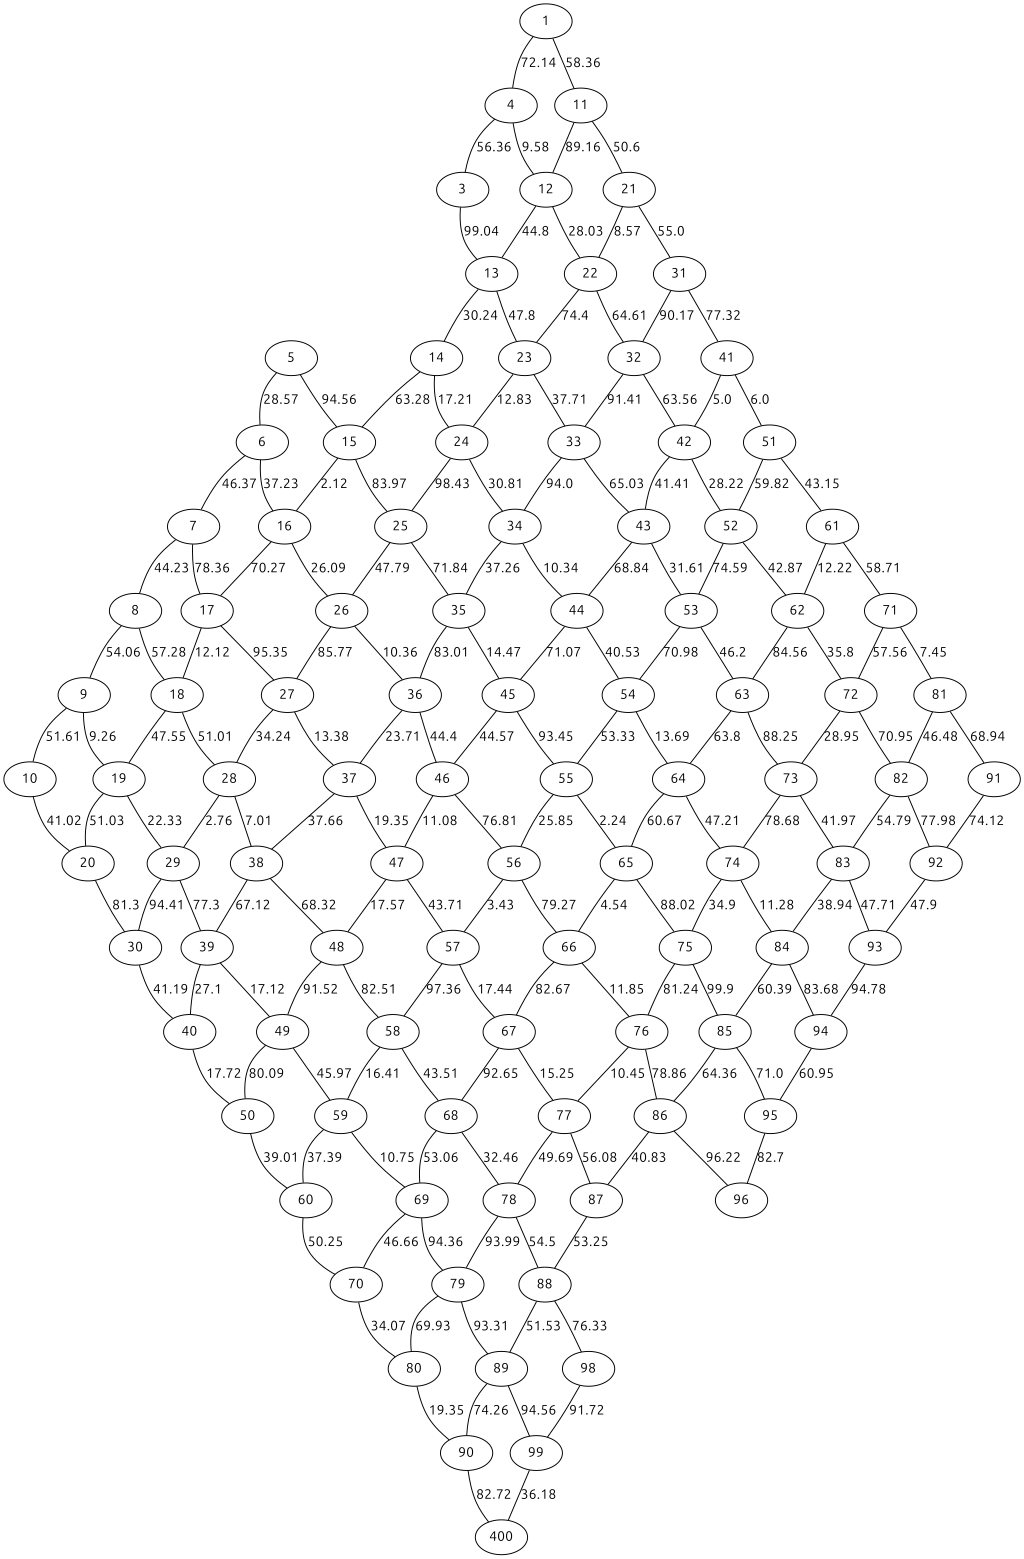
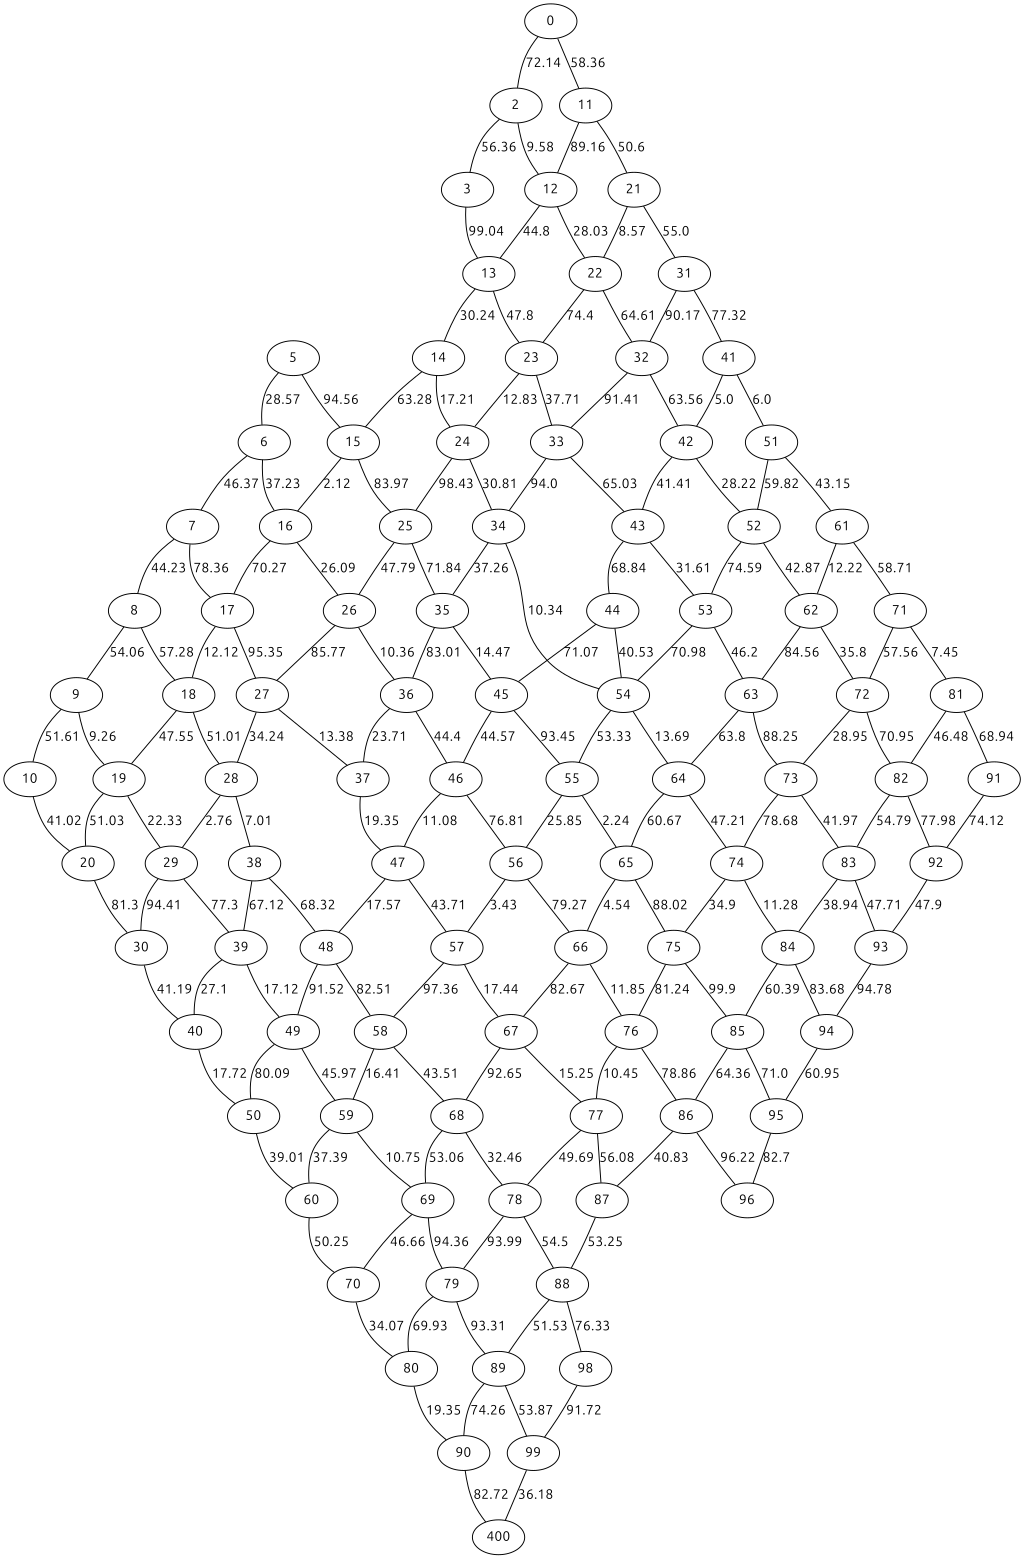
node "1": label "1" -> "0"
node "4": label "4" -> "2"
edge "34" -- "44": now "34" -- "54"
edge "37" -- "38": removed, label "37.66"
edge "89" -- "99": label "94.56" -> "53.87"
